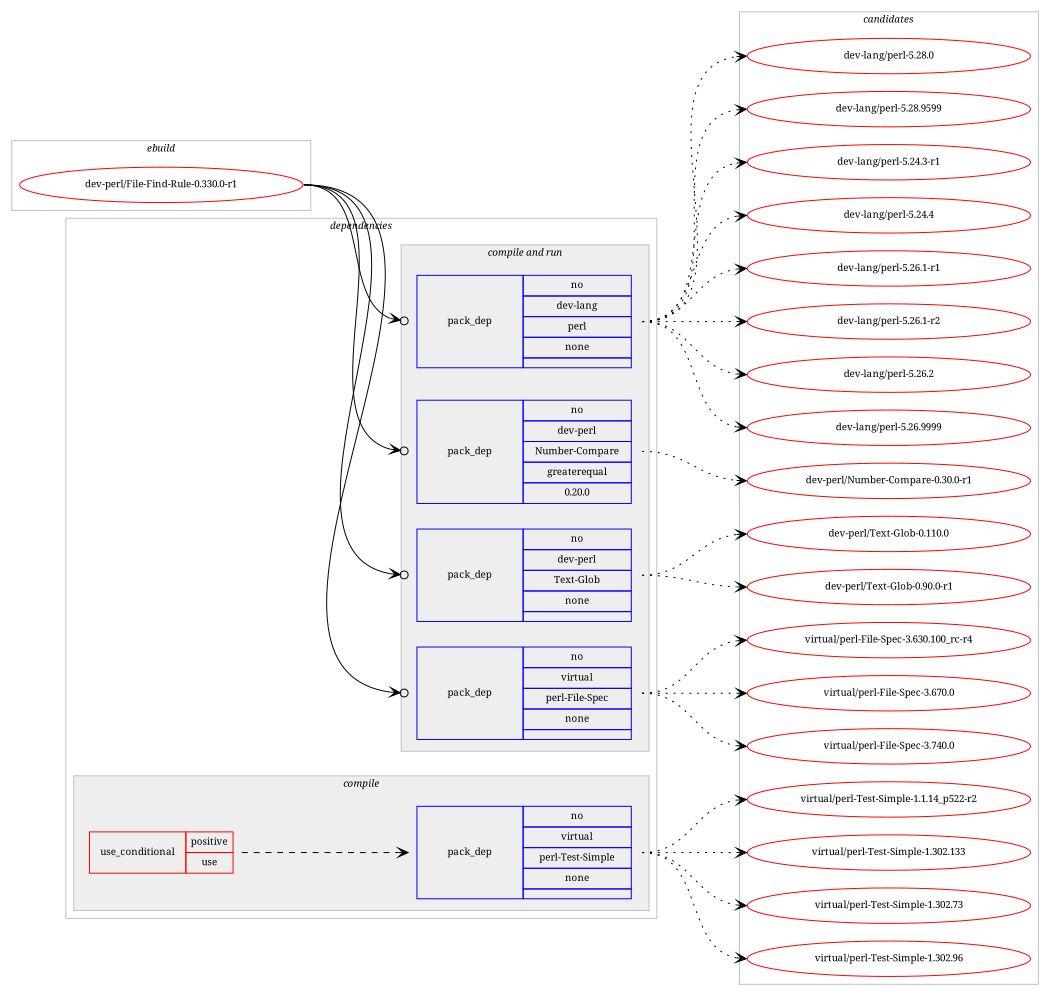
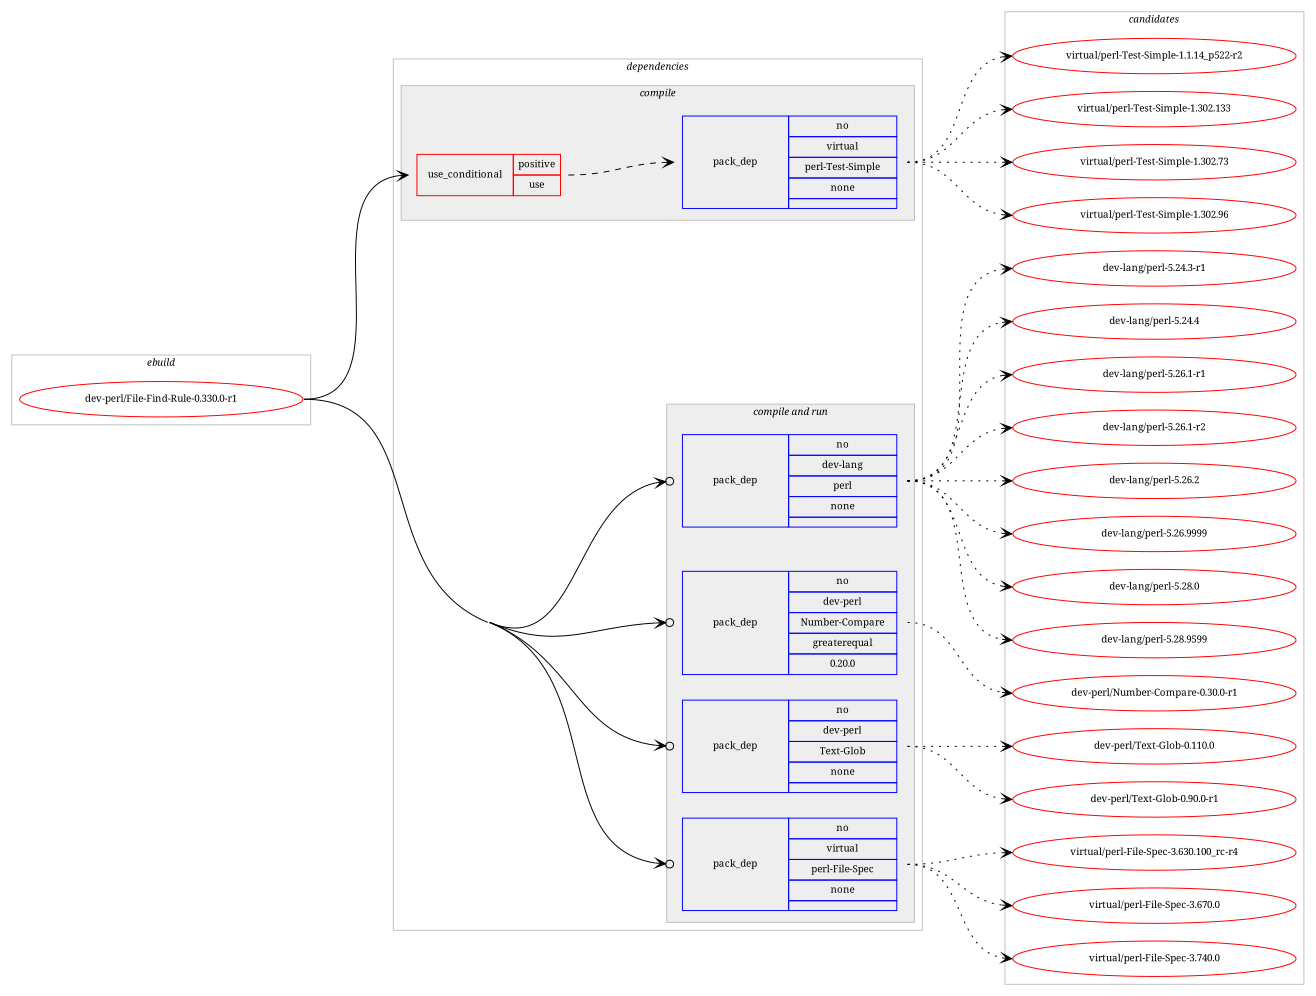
edge "dev-perl/File-Find-Rule-0.330.0-r1" -> "use_conditional": added
